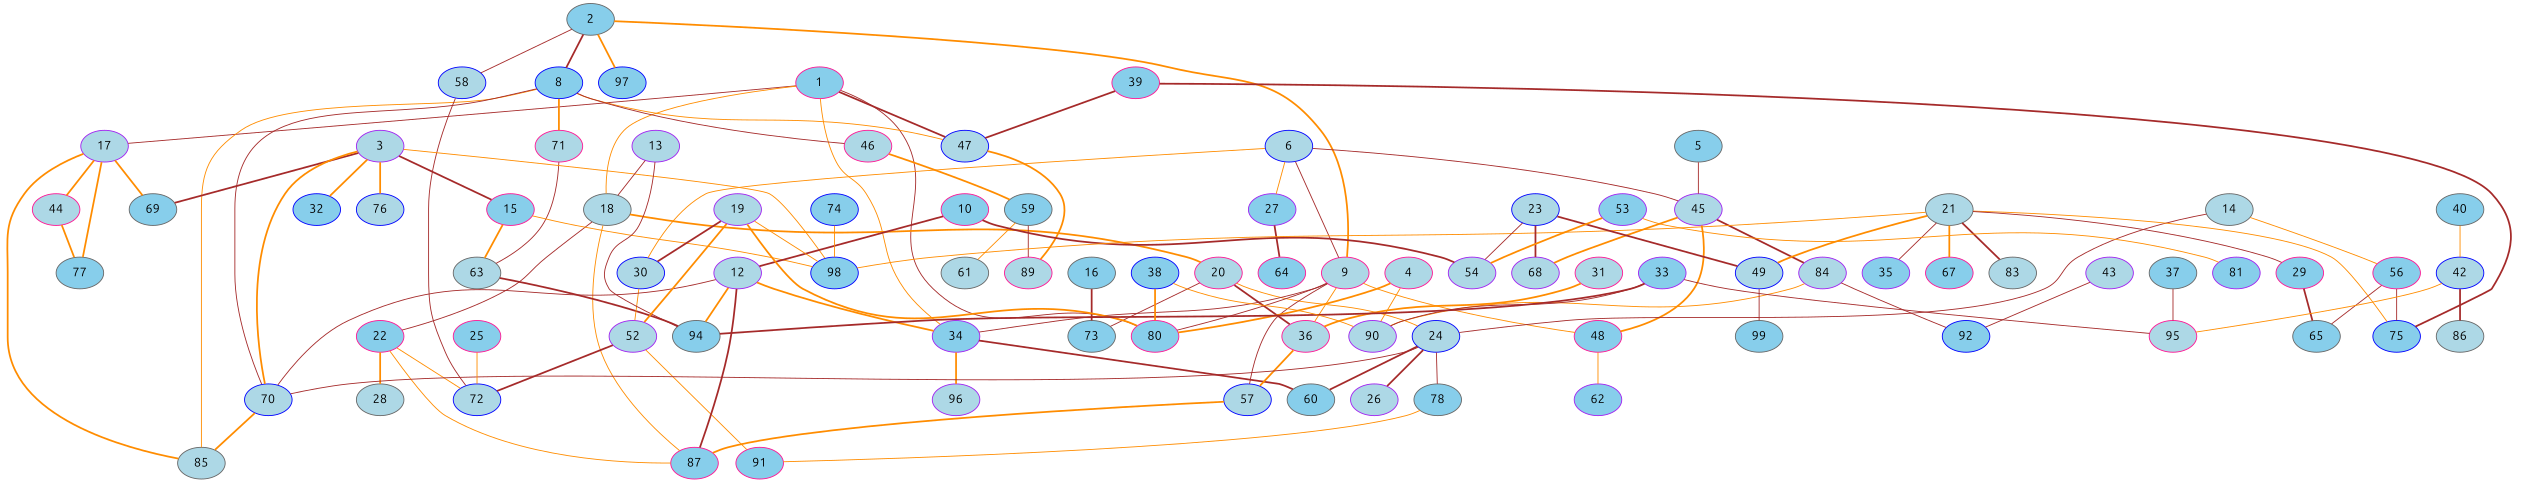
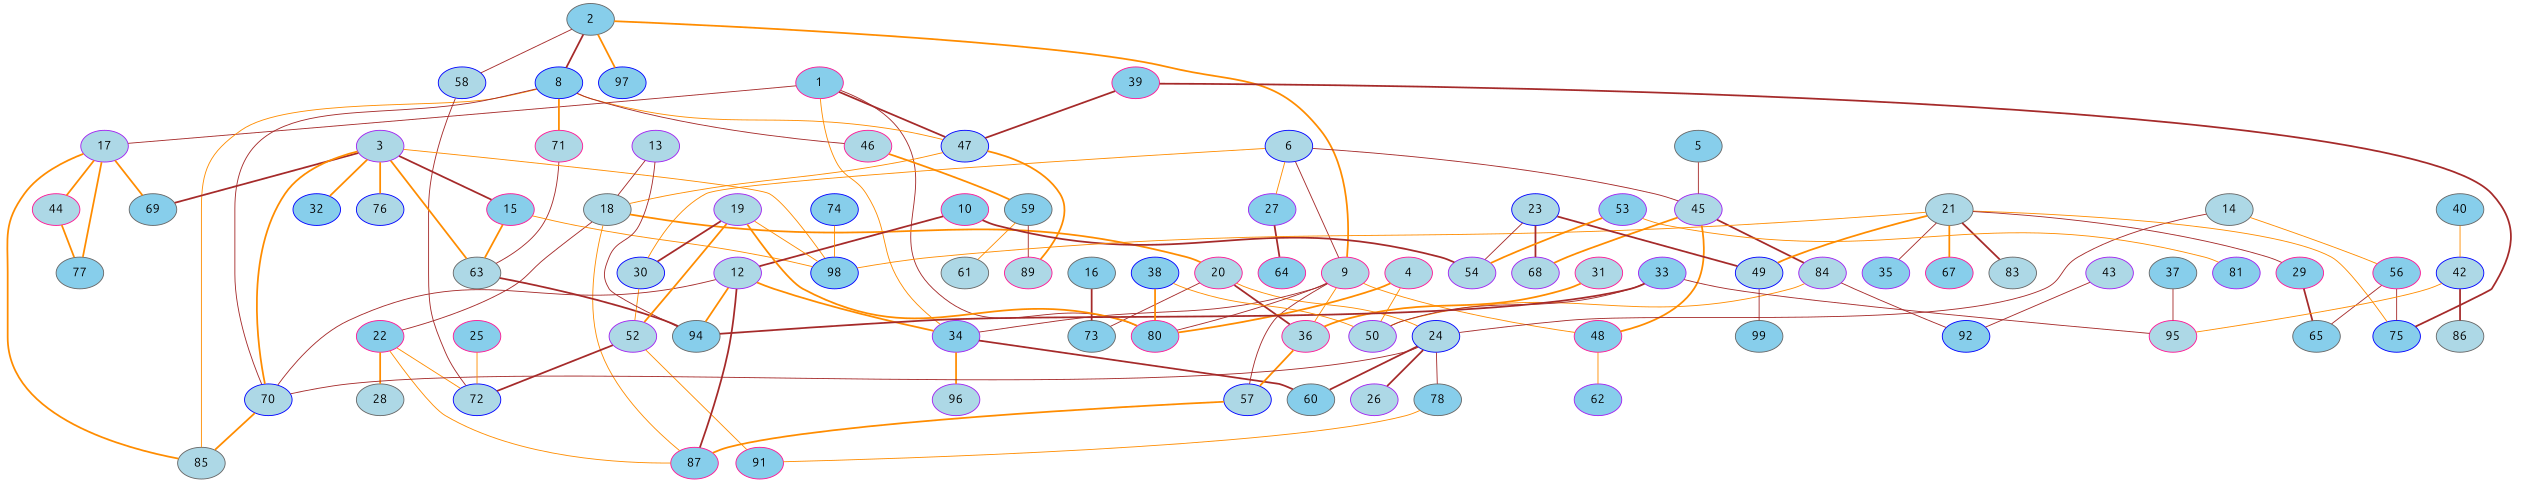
edge "1" -- "18": now "47" -- "18"
edge "3" -- "63": added
node "90": label "90" -> "50"
